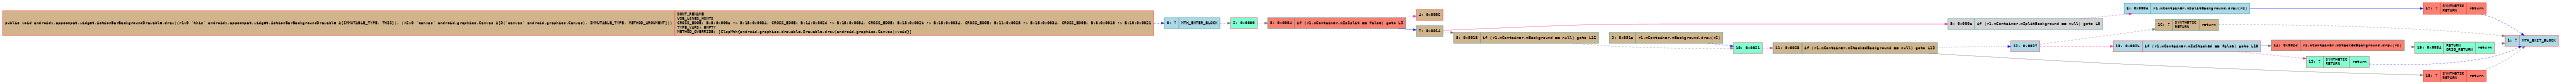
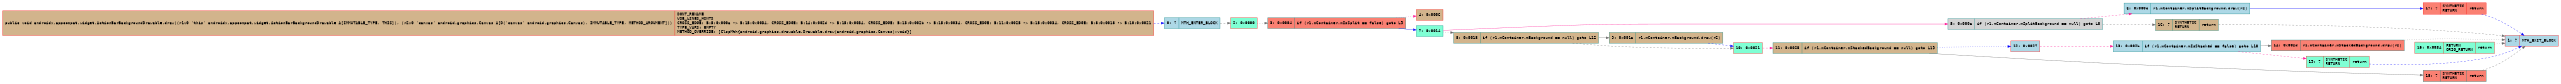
node "7: 0x0014": fillcolor tan -> aquamarine
edge "12: 0x0027" -> "16: ?": now "5: 0x000a" -> "16: ?"
edge "8: 0x0018" -> "9: 0x001a": added
node "13: 0x002b": color red -> teal
edge "14: 0x002d" -> "15: 0x0034": now "14: 0x002d" -> "1: ?"
node "18: ?": color red -> teal
